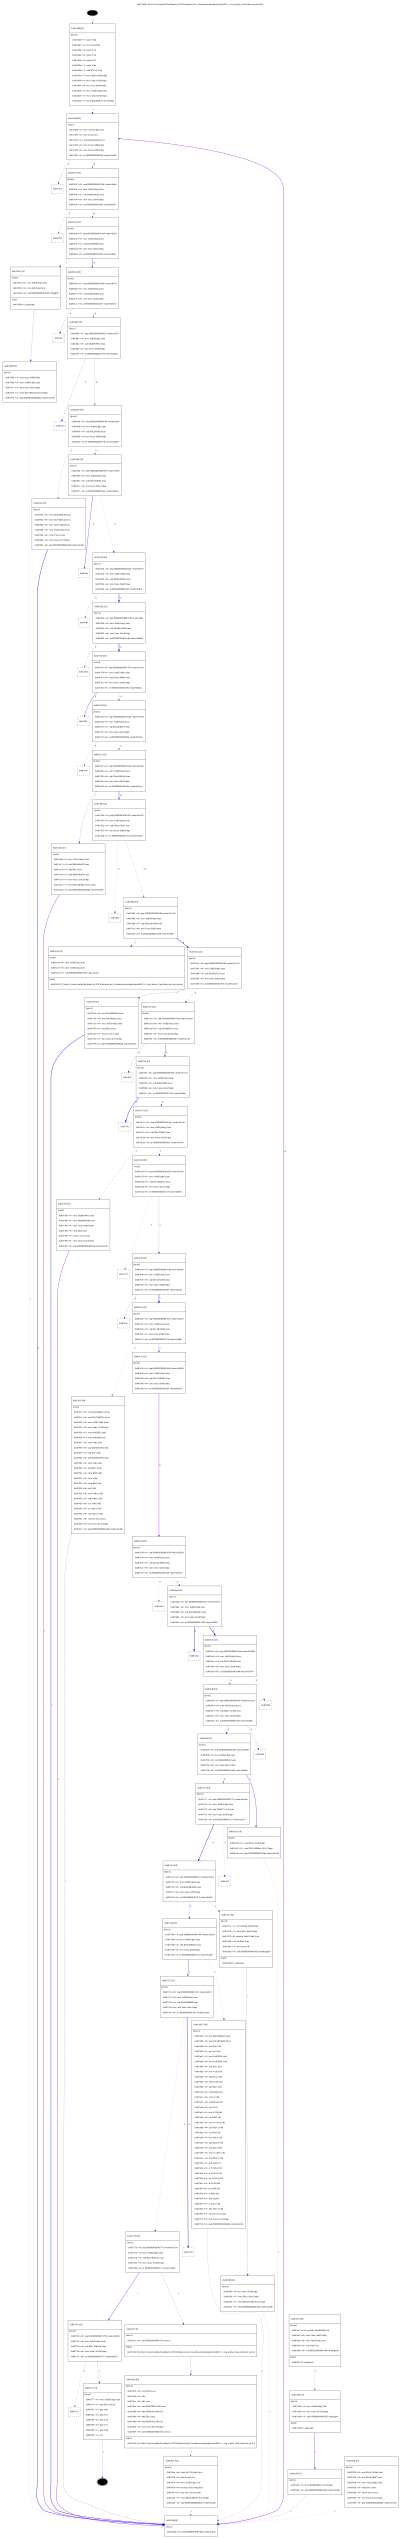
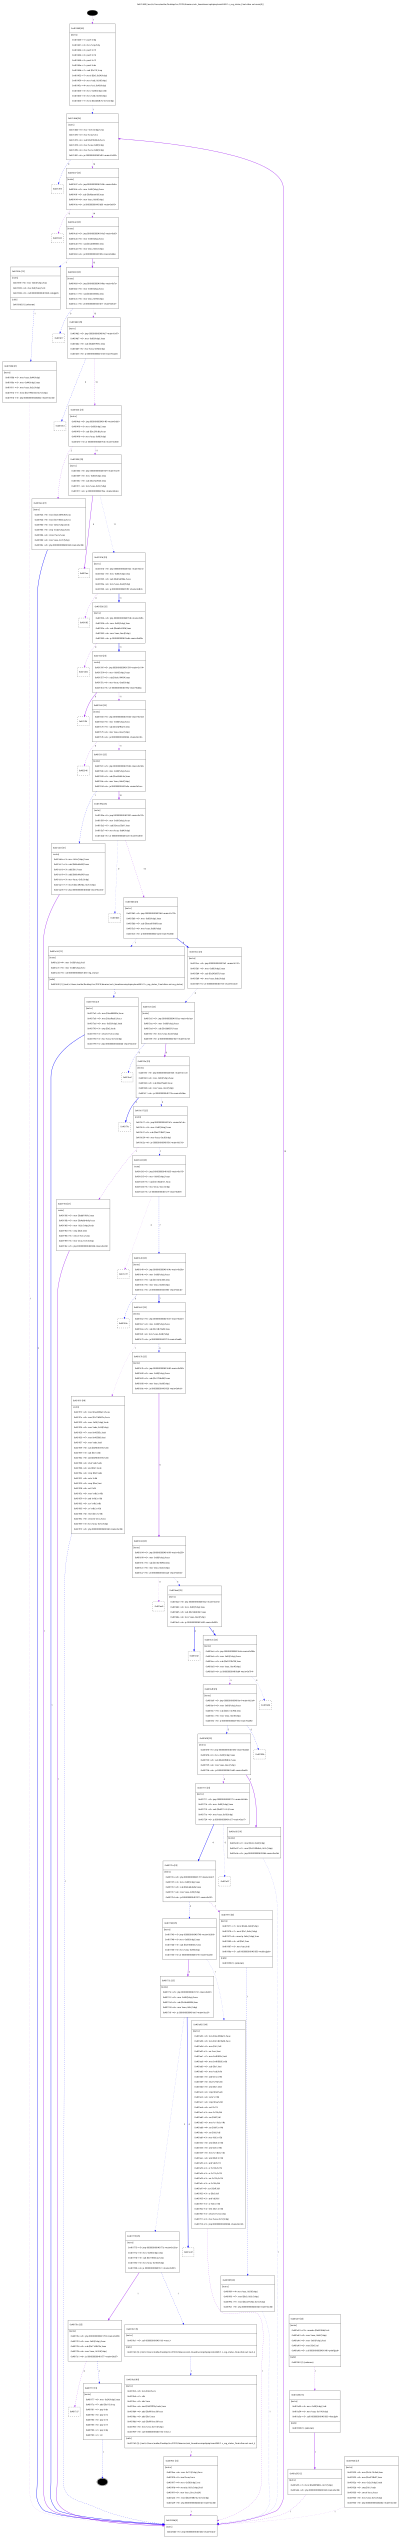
edge "0x4015cc [25]" -> "0x4017e3 [27]": now "0x401a2d [12]" -> "0x4017e3 [27]"
